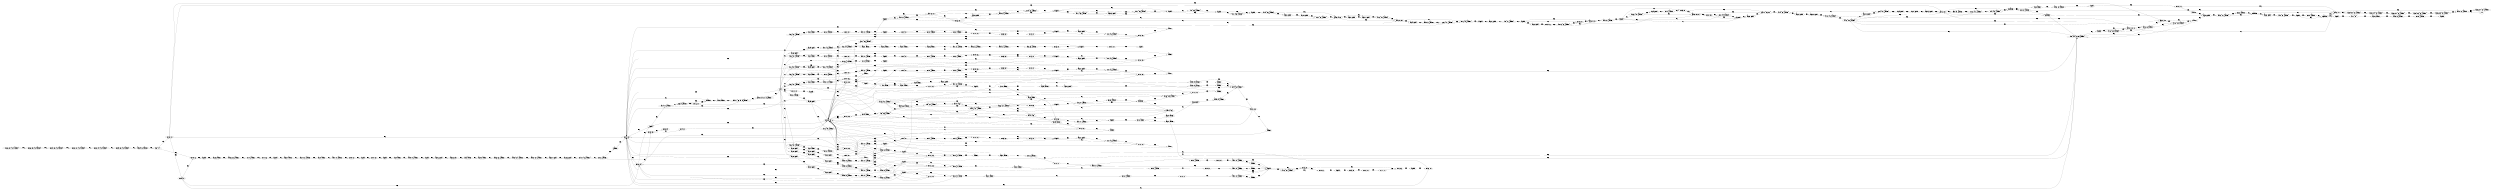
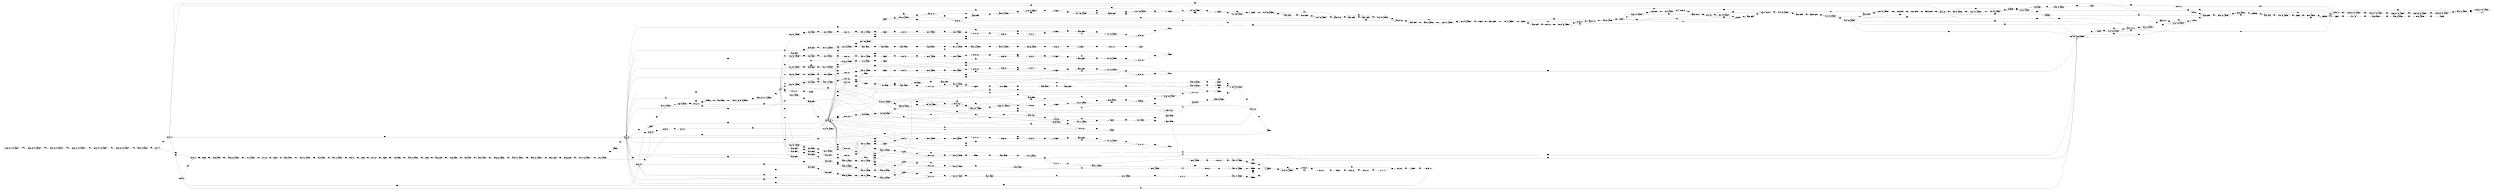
edge "mov x2 , x23" -> "mov x4 , xzr": now "mov x3 , x24" -> "mov x4 , xzr"
node "adrp x23 , cbnz": label "adrp x23 , cbnz" -> "adrp x23 , address"
